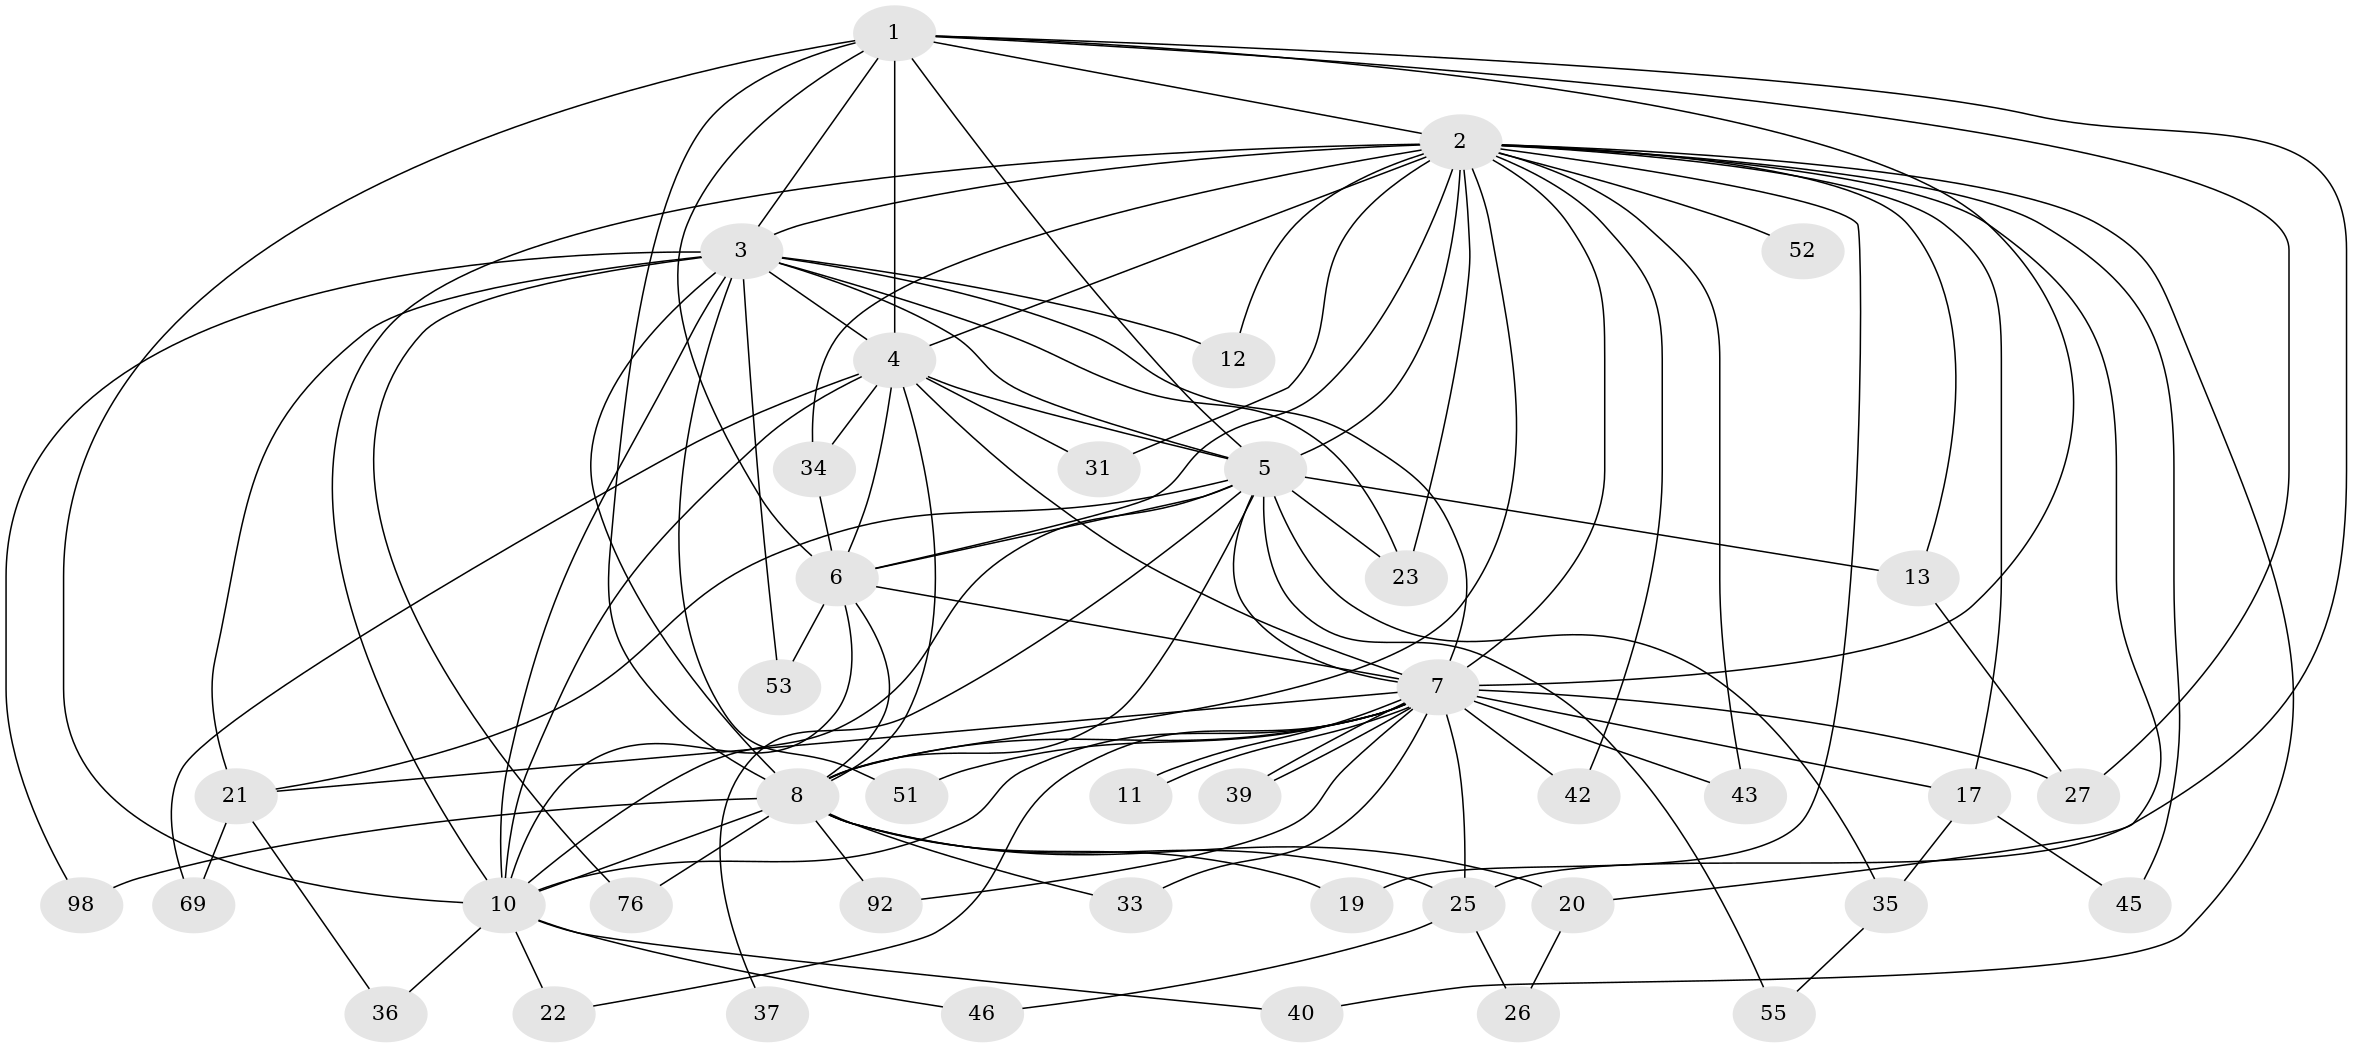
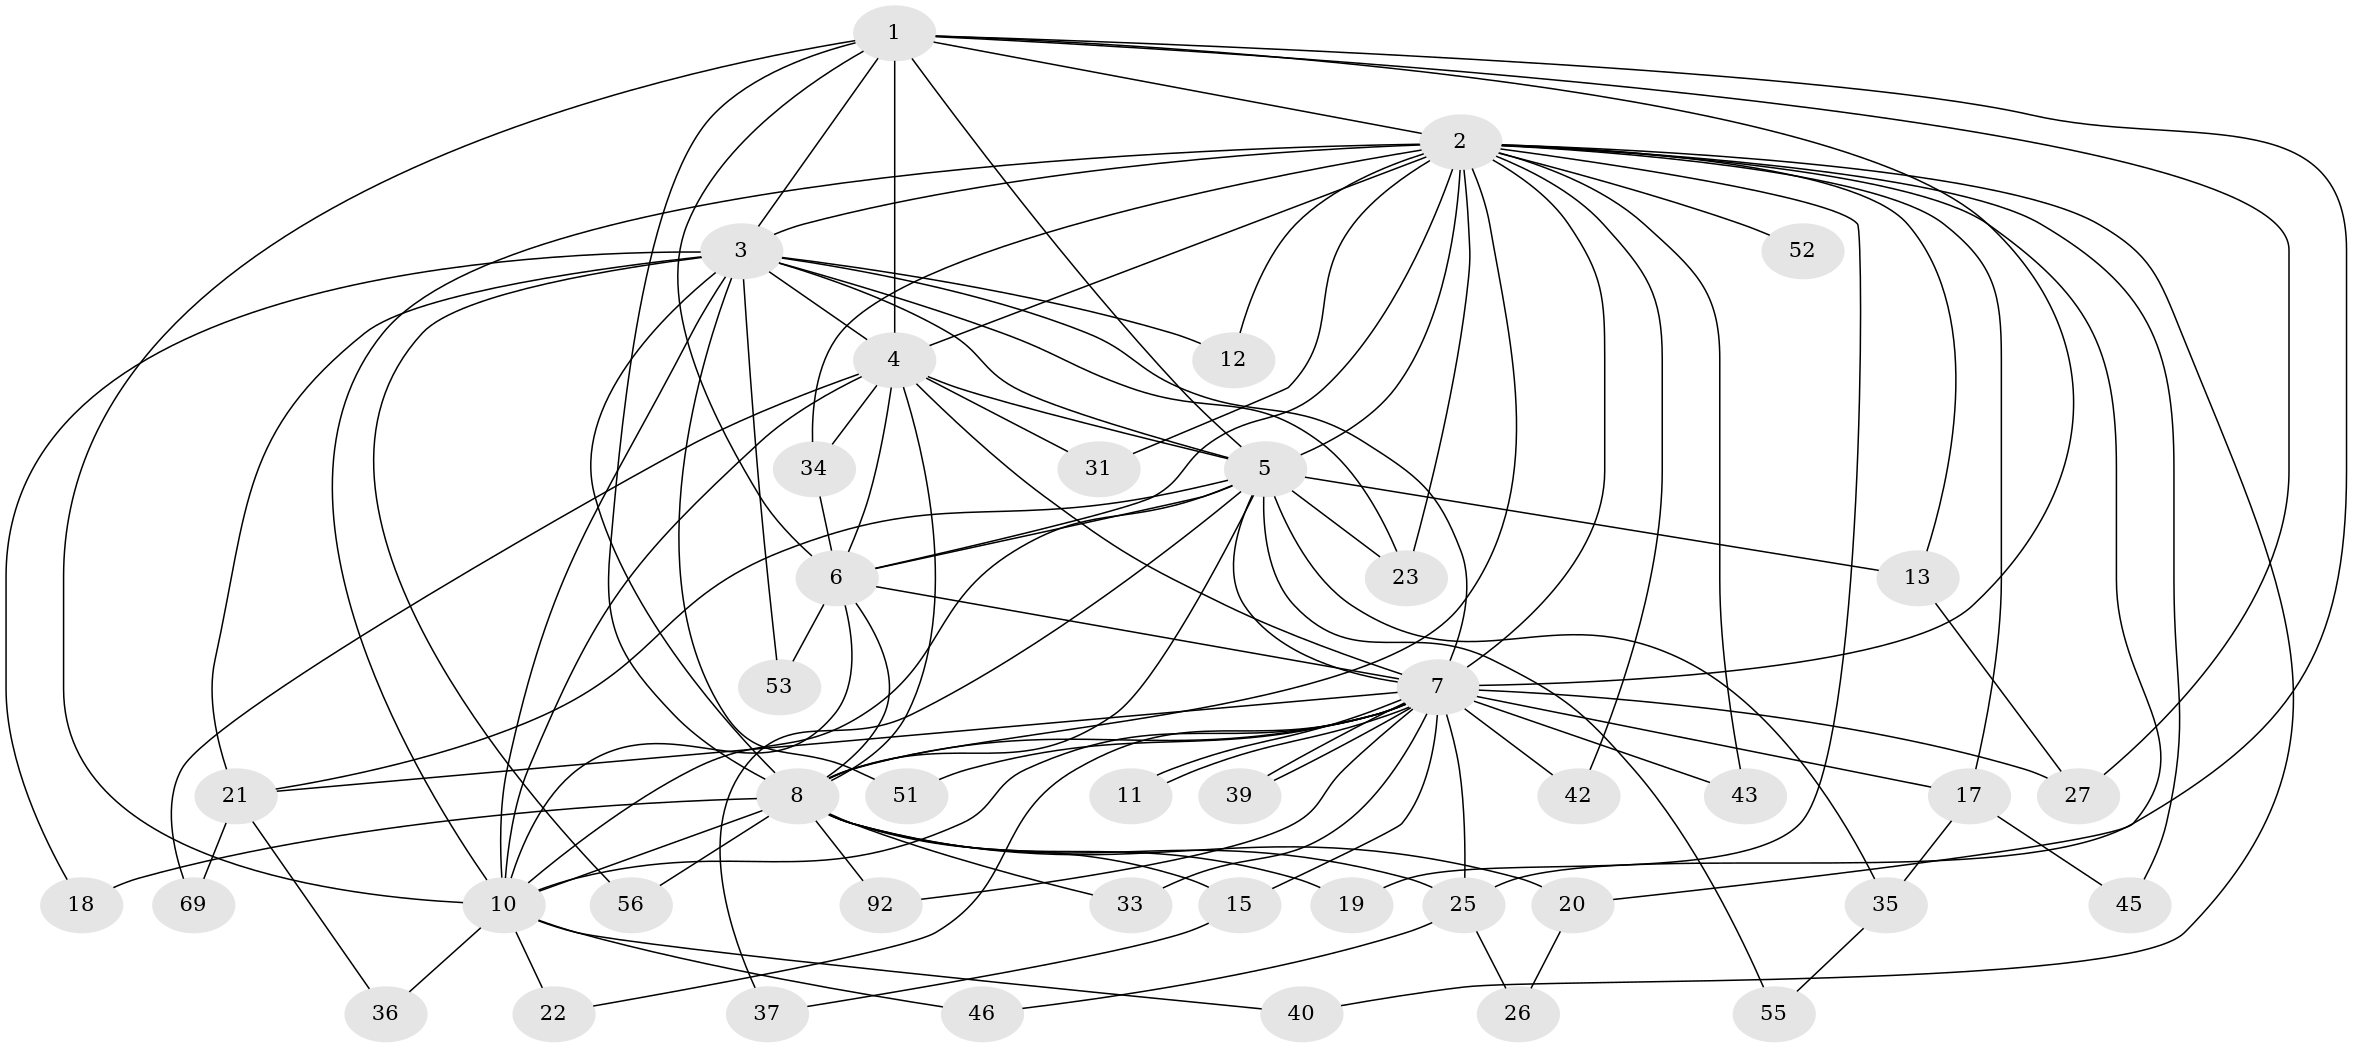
node "98": label "98" -> "18"
node "76": label "76" -> "56"
node "15": added
